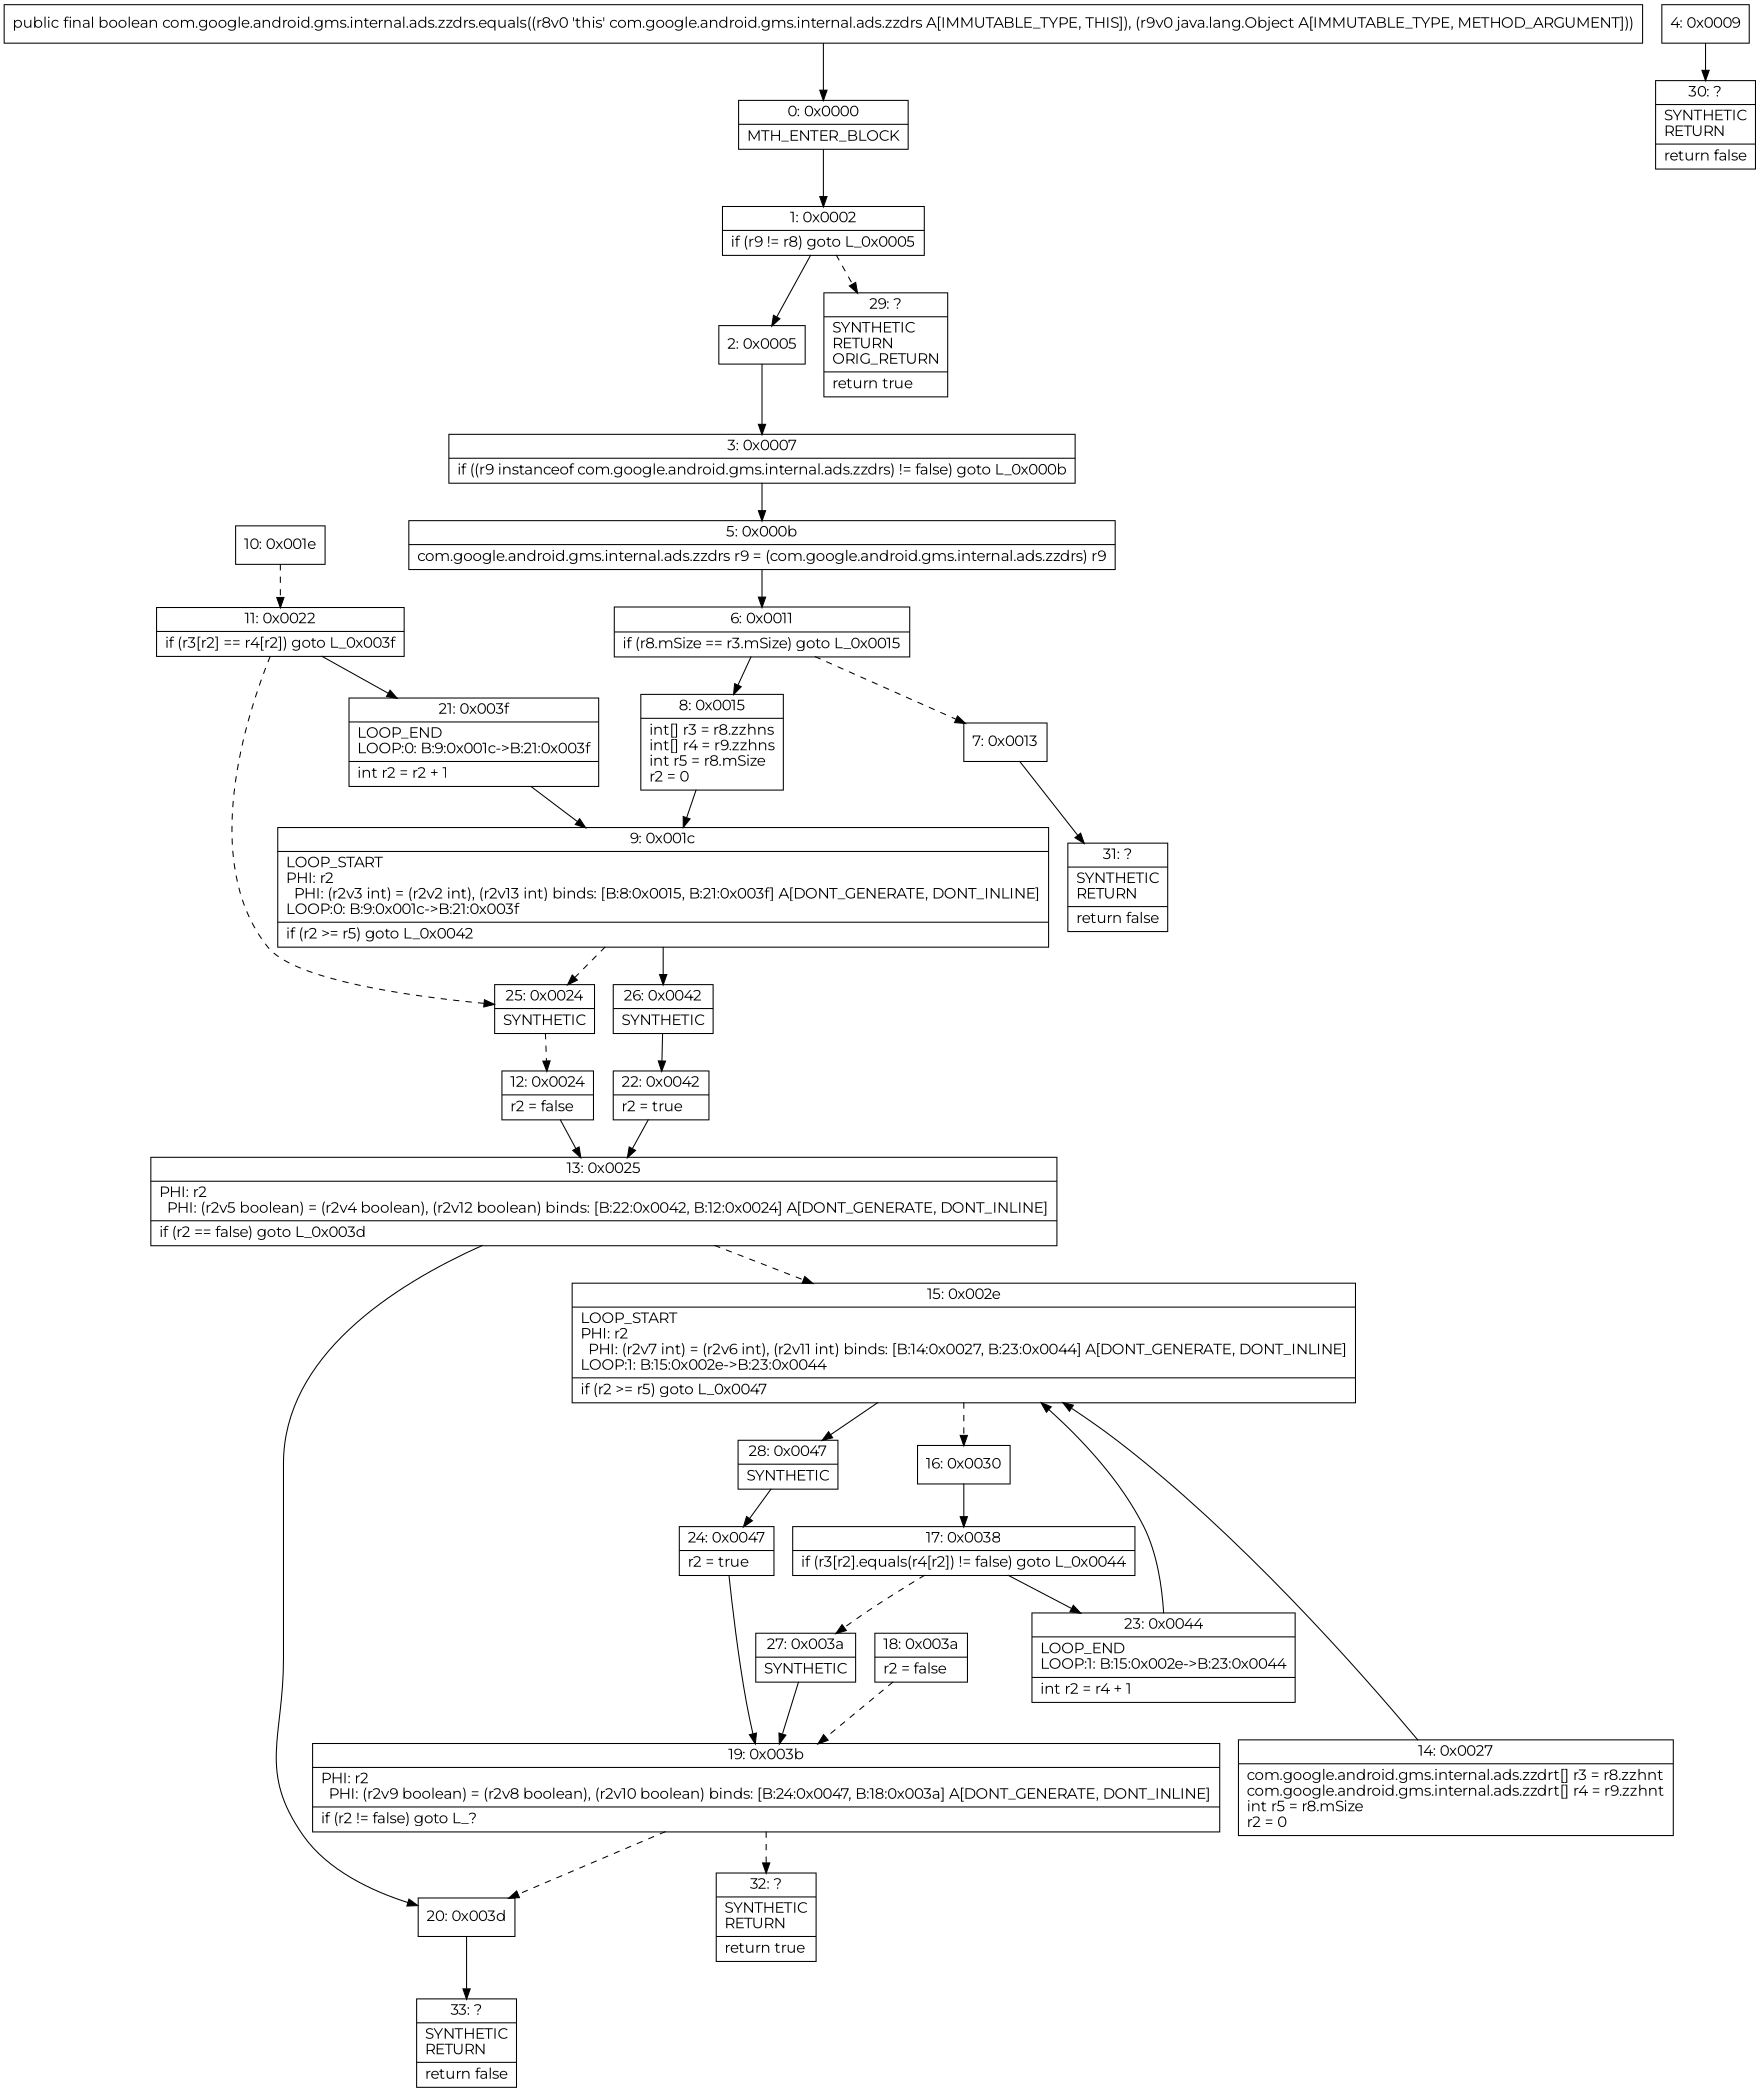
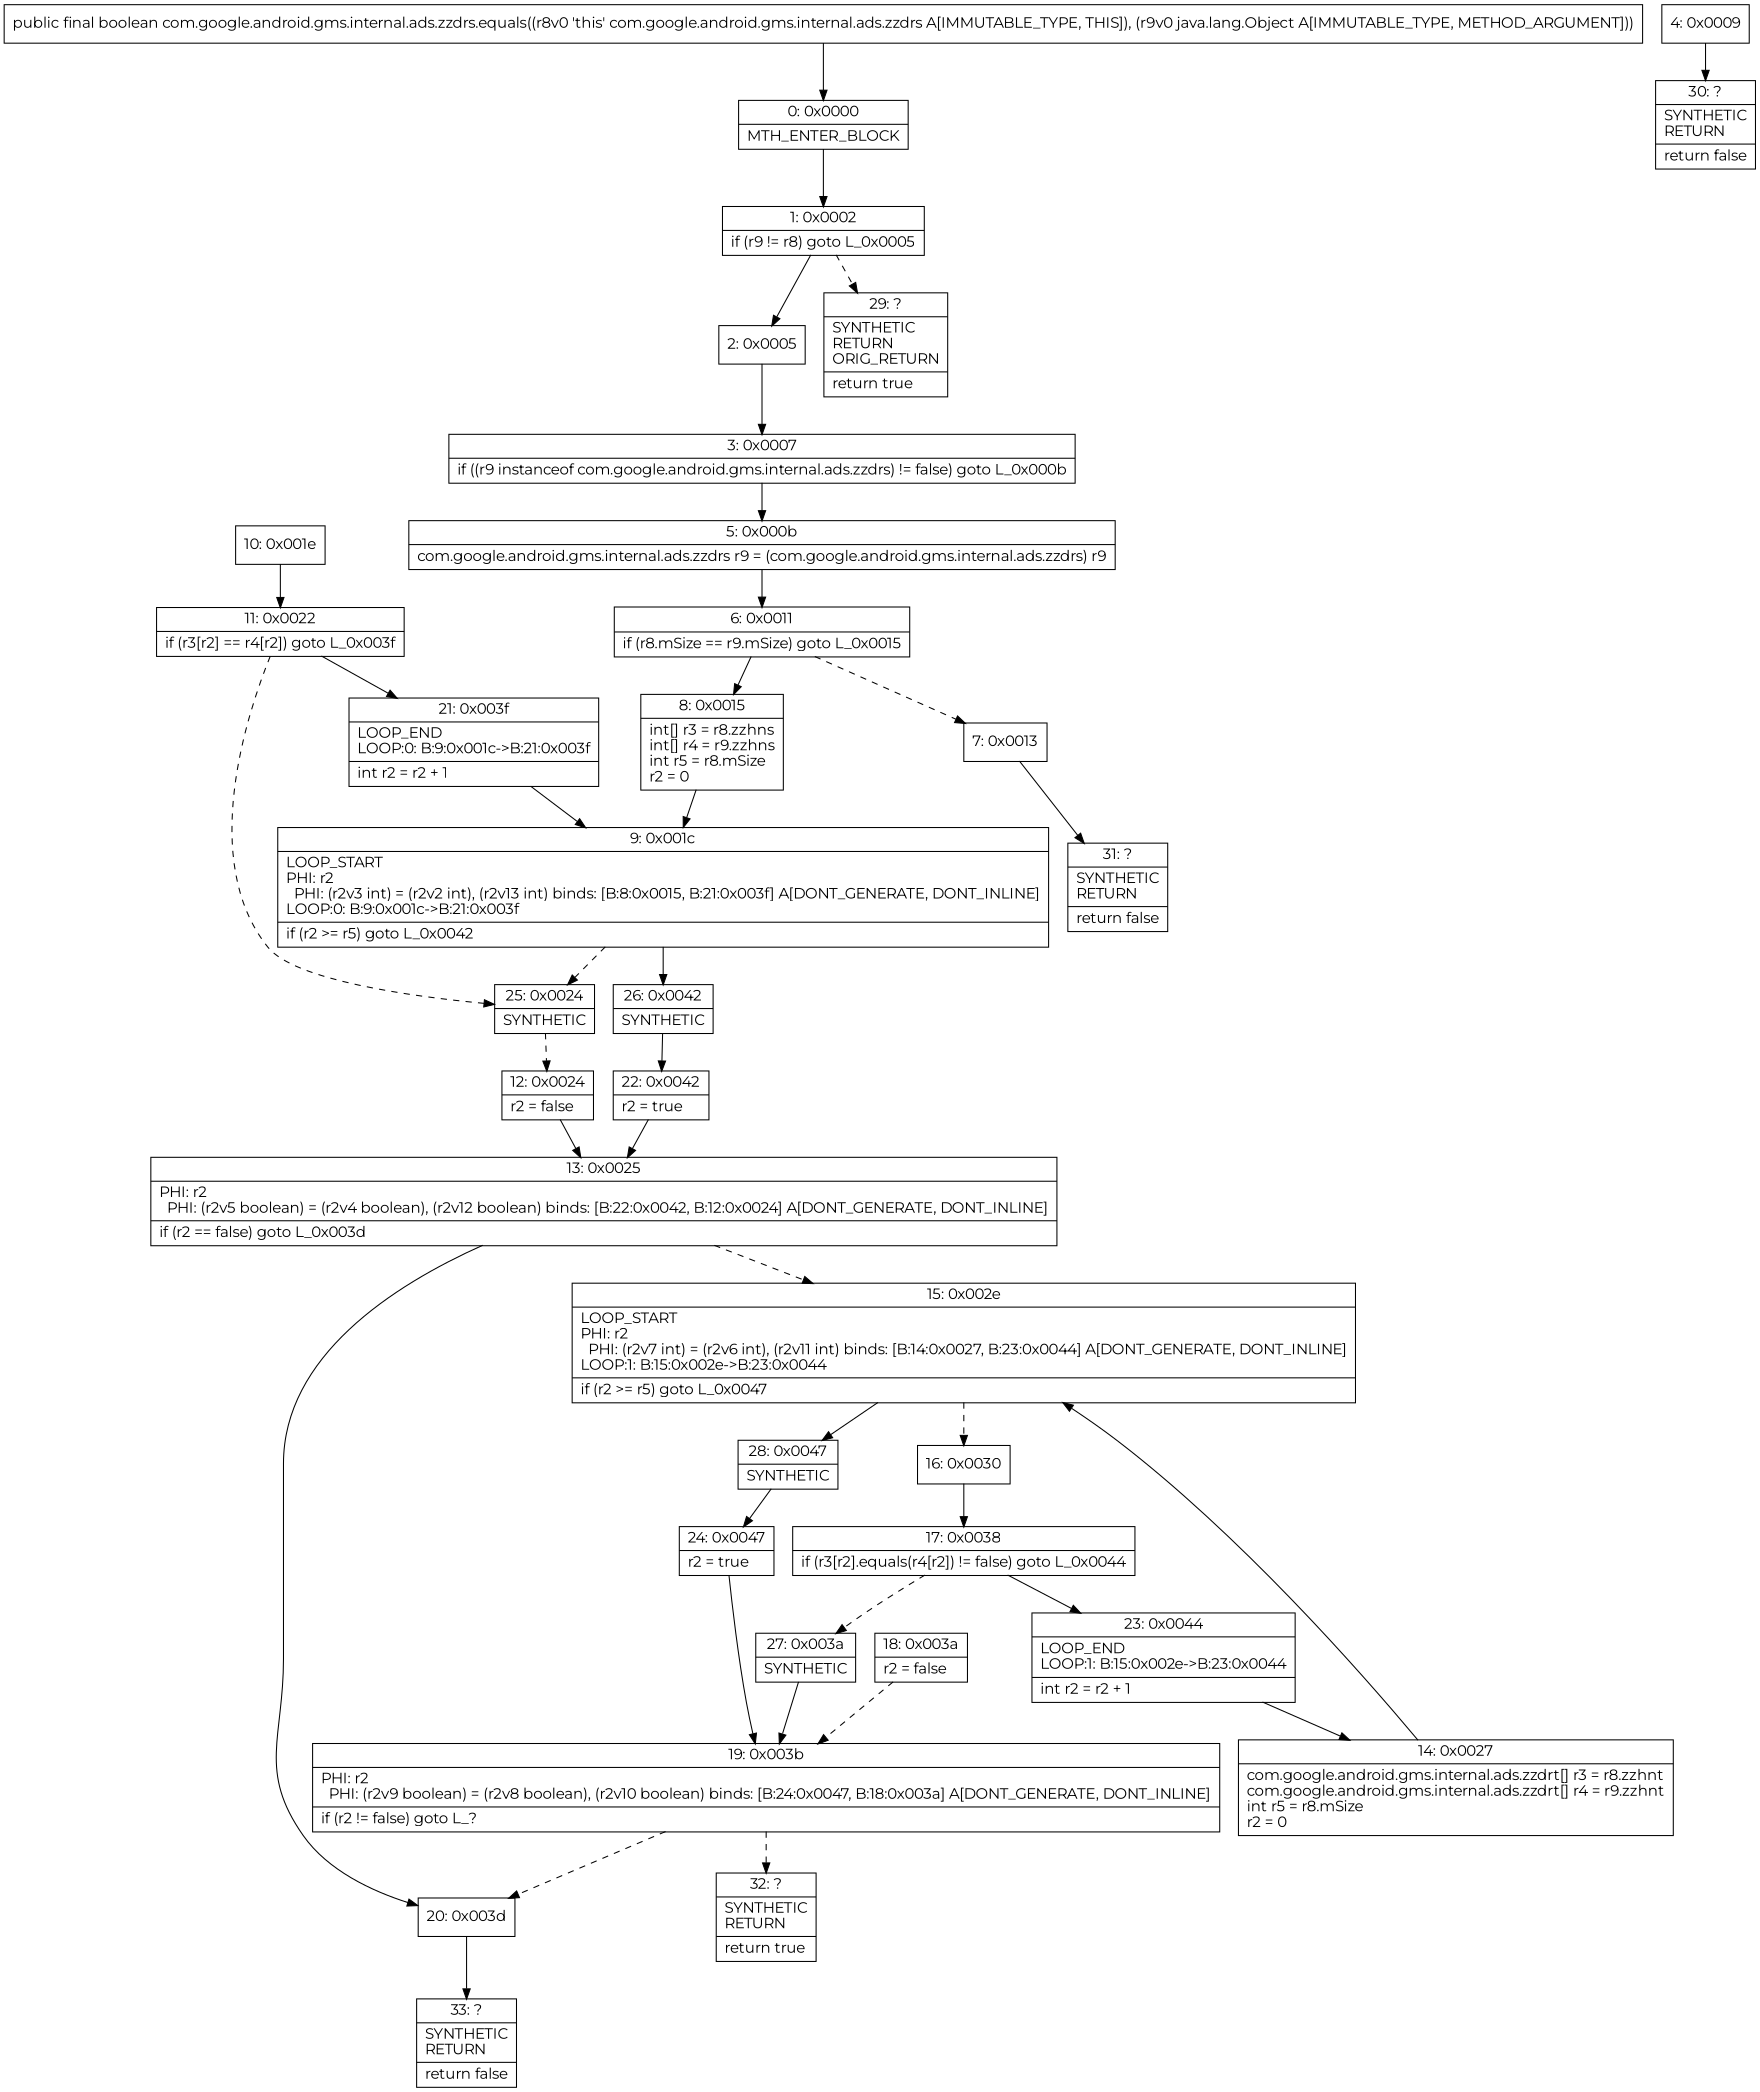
edge "10: 0x001e" -> "11: 0x0022": style dashed -> solid
node "6: 0x0011": text "if (r8.mSize == r3.mSize) goto L_0x0015" -> "if (r8.mSize == r9.mSize) goto L_0x0015"
edge "23: 0x0044" -> "15: 0x002e": now "23: 0x0044" -> "14: 0x0027"
node "23: 0x0044": text "int r2 = r4 + 1" -> "int r2 = r2 + 1"
